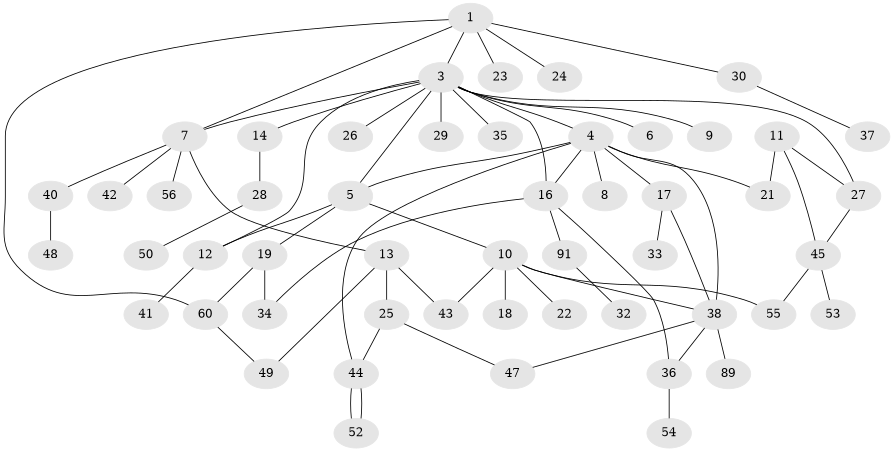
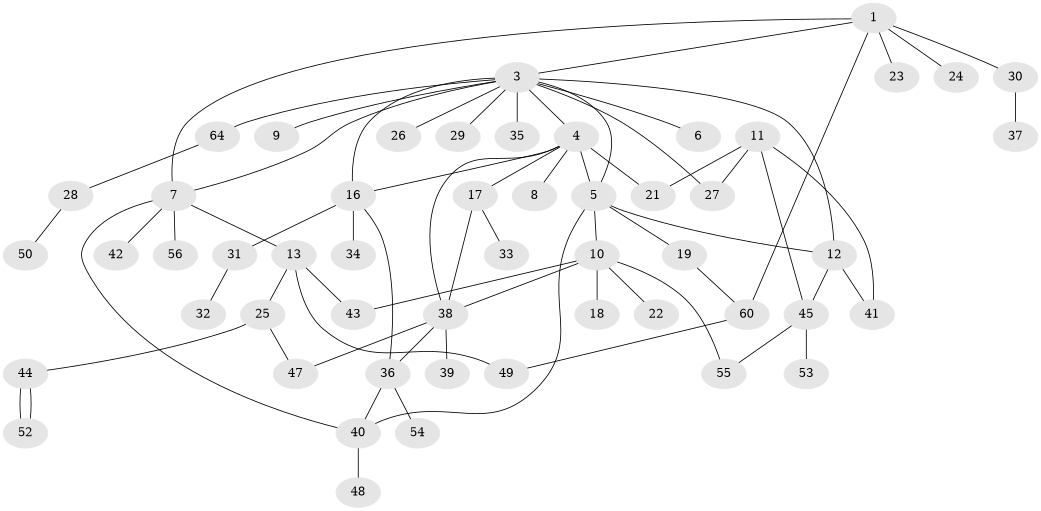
node "14": label "14" -> "64"
edge "4" -- "44": removed
edge "11" -- "41": added
edge "27" -- "45": now "12" -- "45"
node "91": label "91" -> "31"
edge "19" -- "34": removed
node "89": label "89" -> "39"
edge "5" -- "40": added
edge "36" -- "40": added
